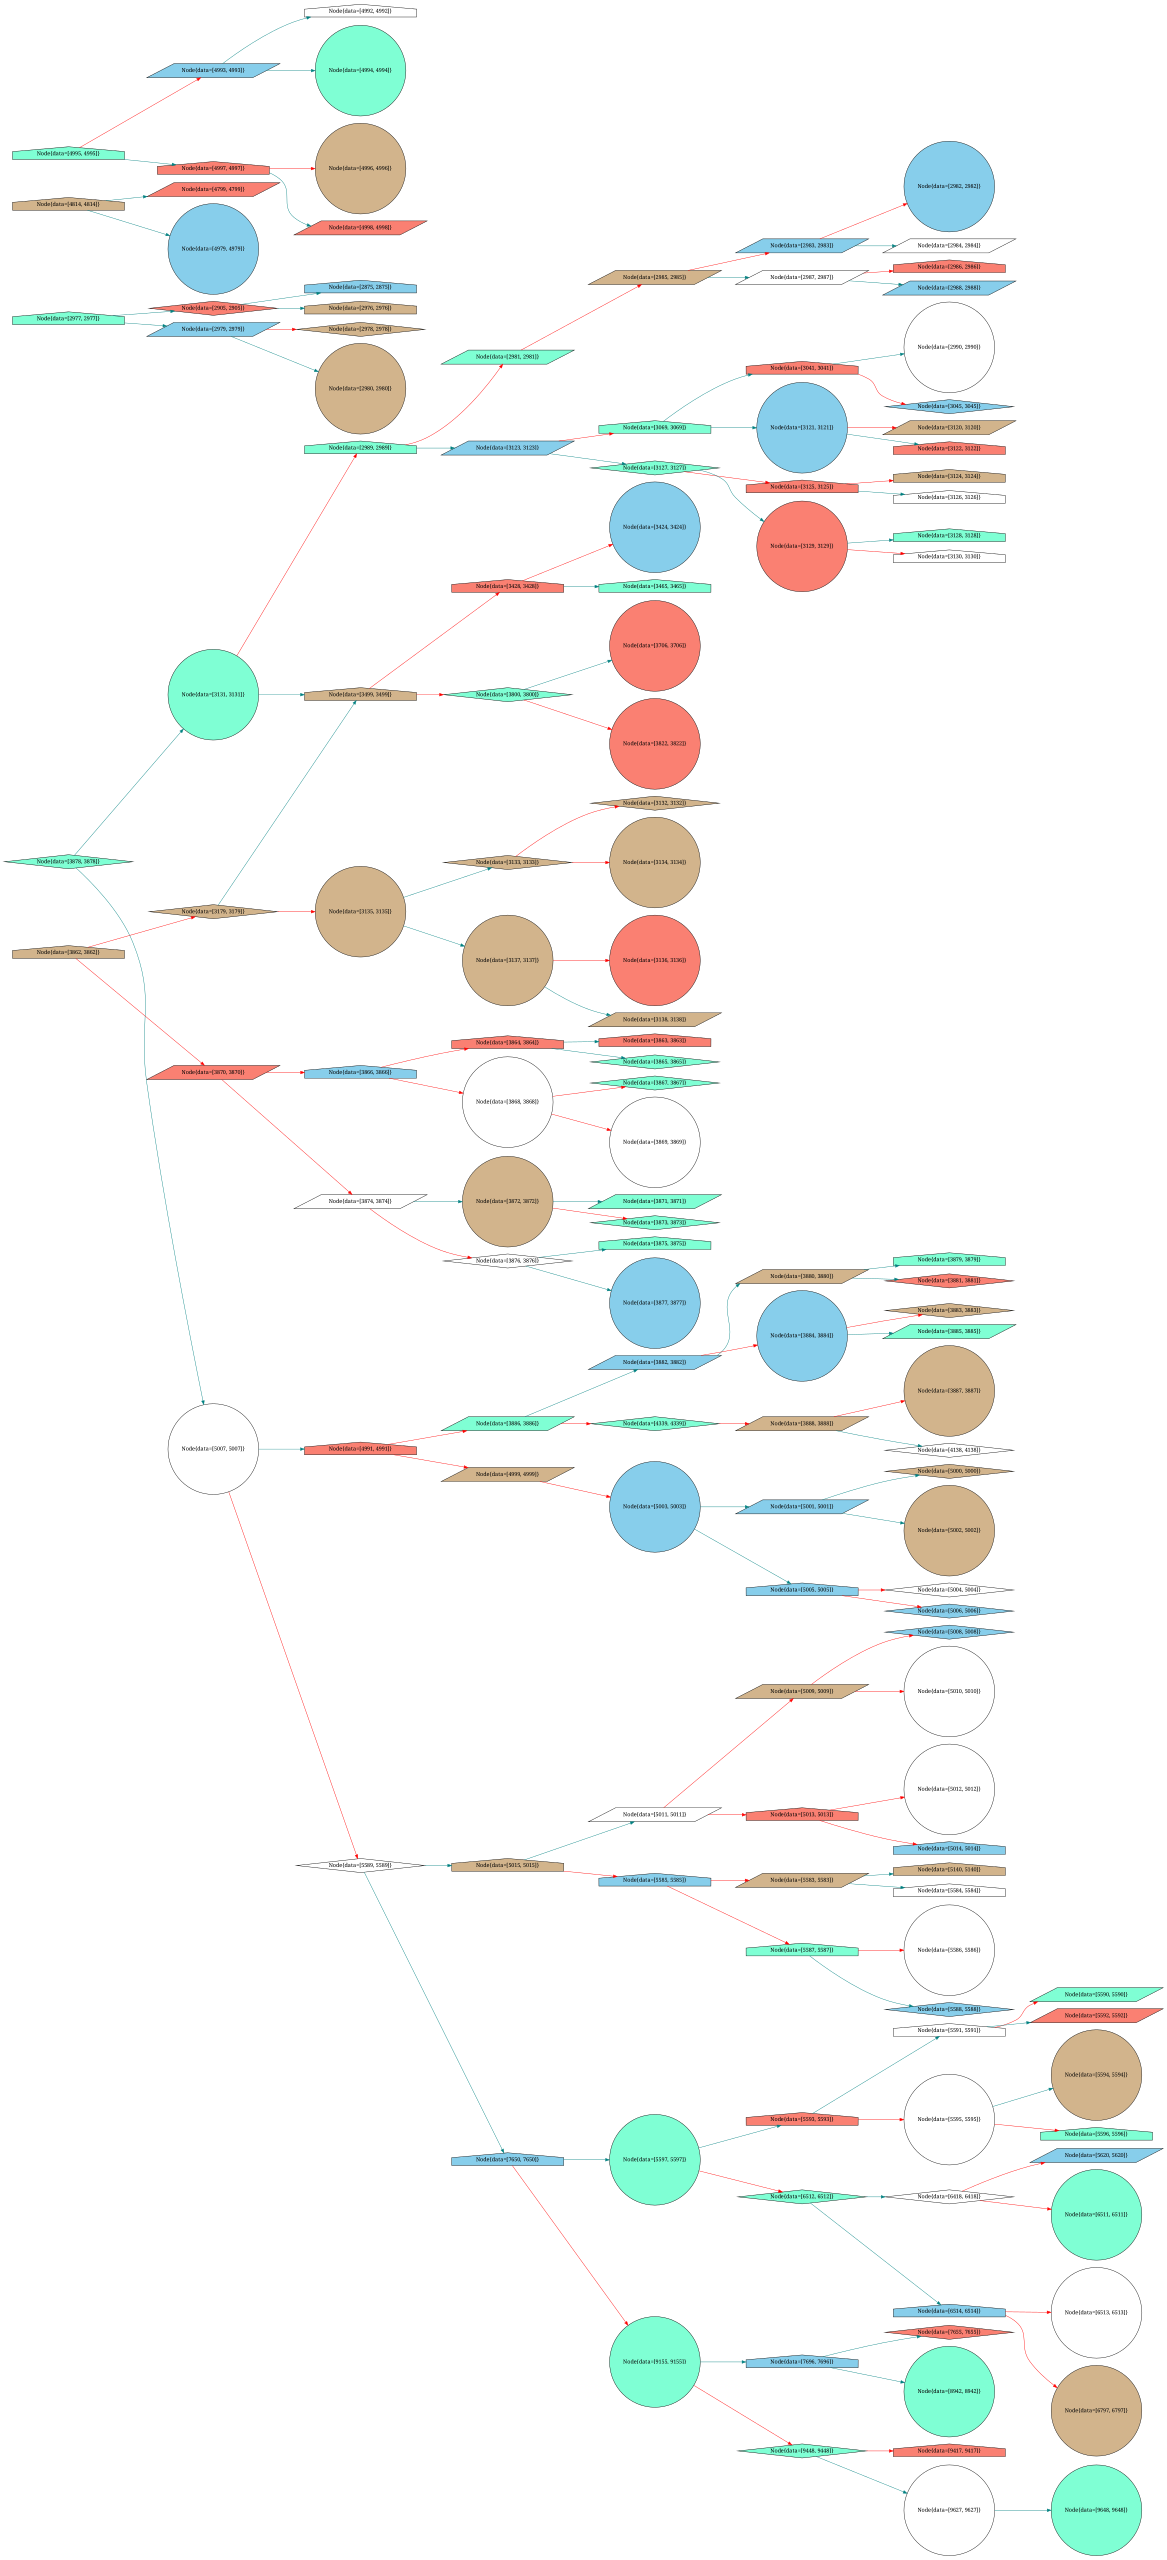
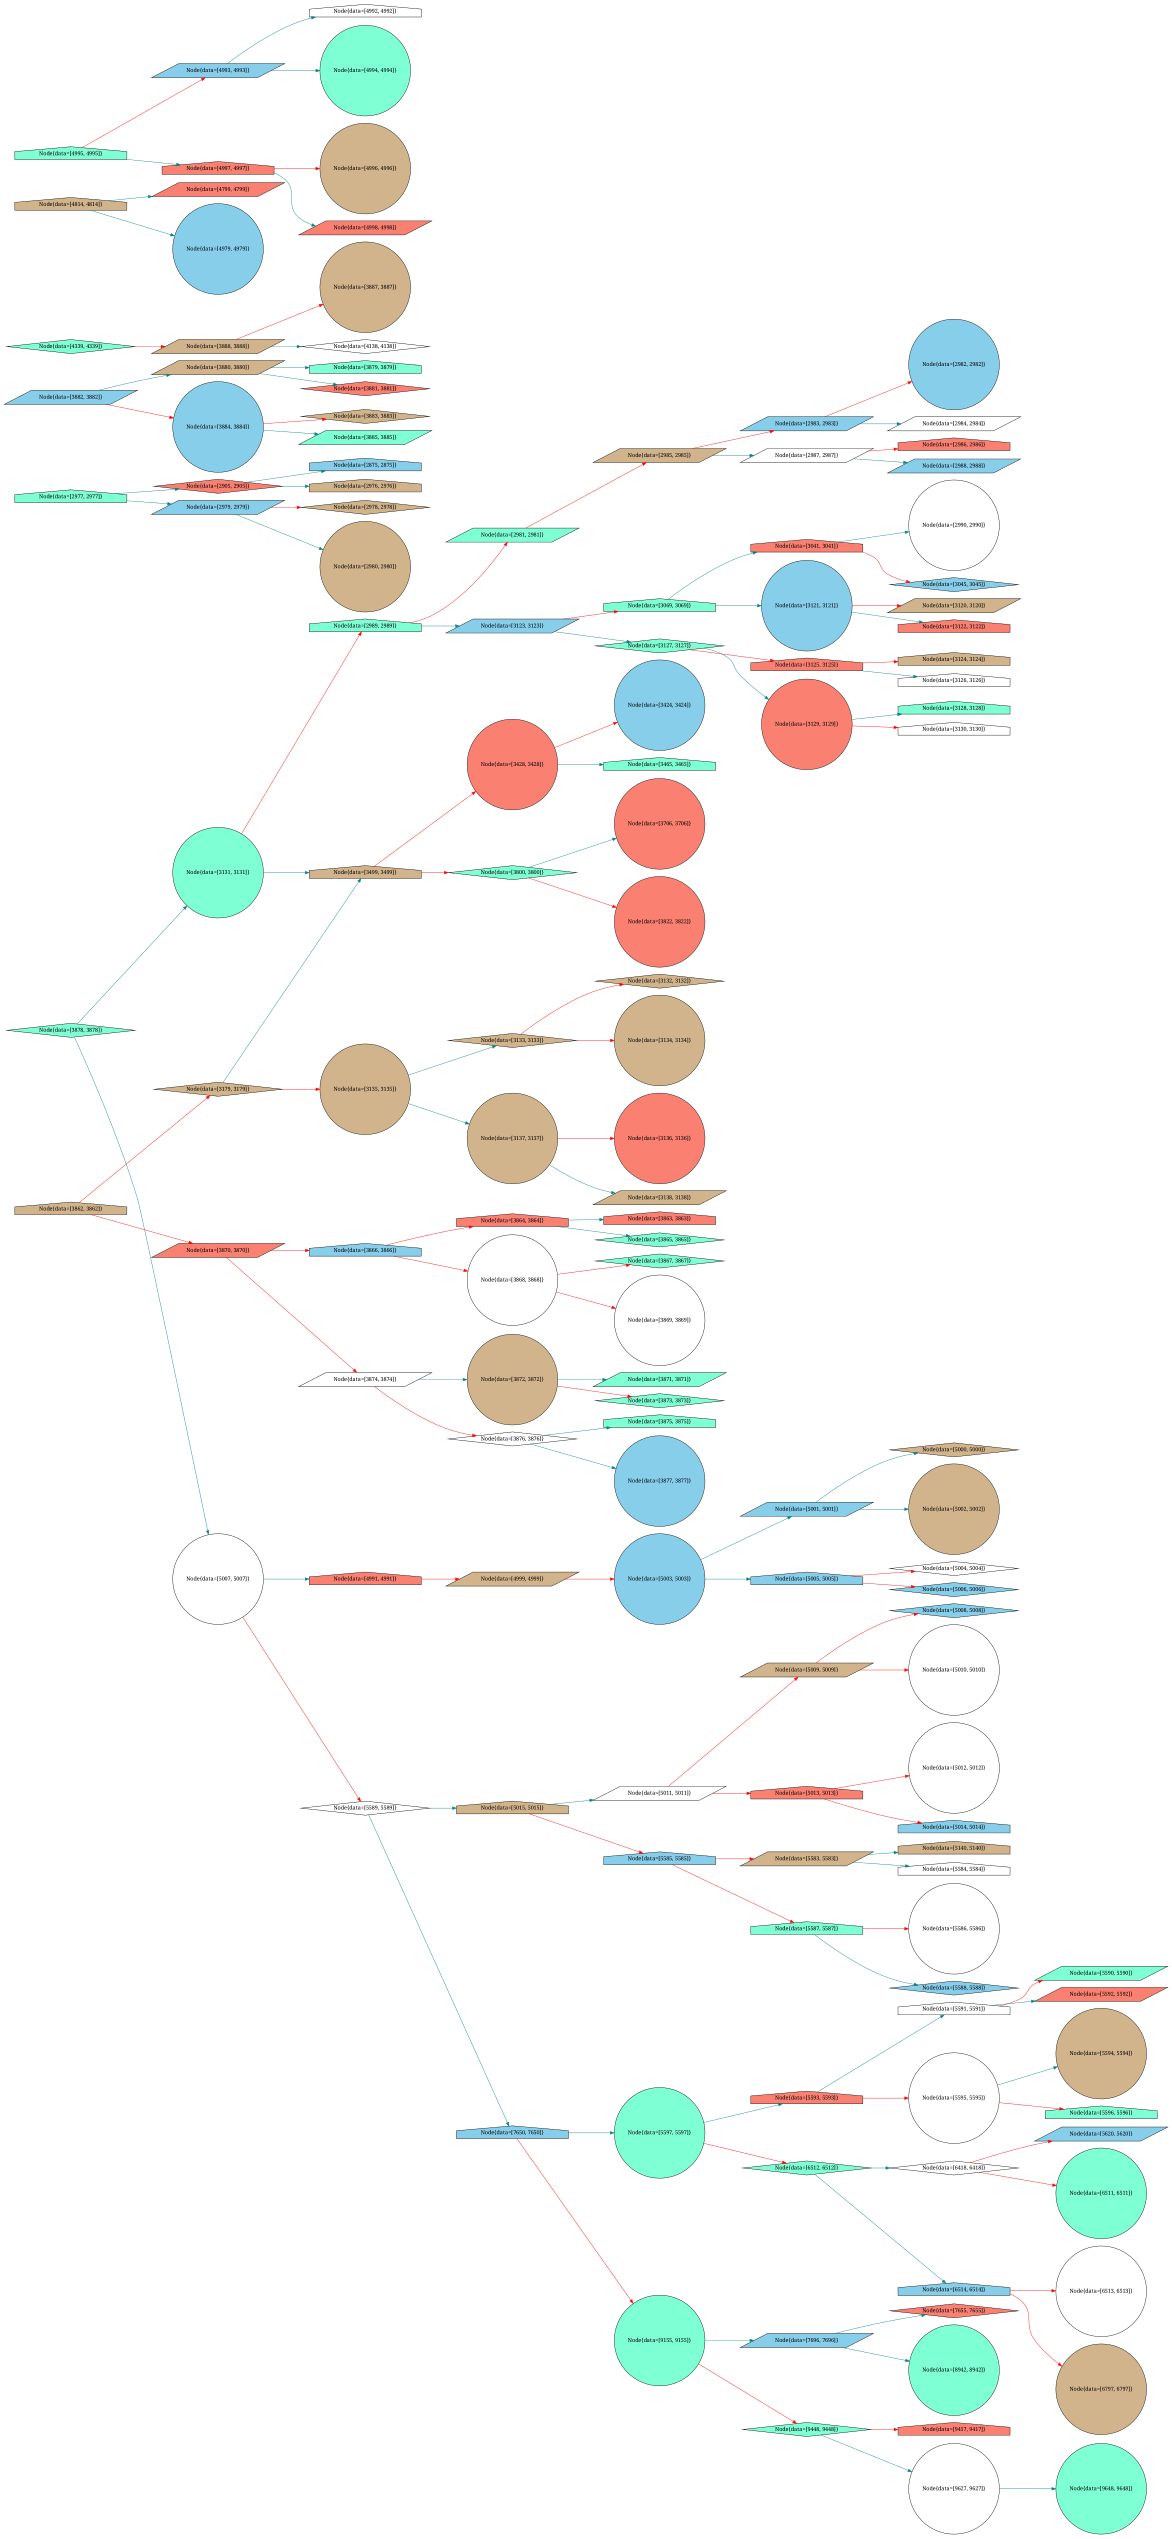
node "Node{data=[3428, 3428]}": shape house -> circle
node "Node{data=[3886, 3886]}": removed
node "Node{data=[7696, 7696]}": shape house -> parallelogram
